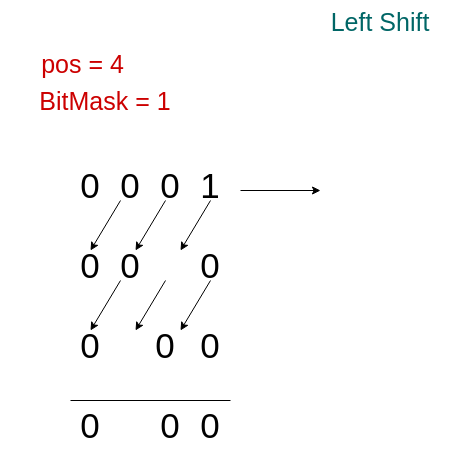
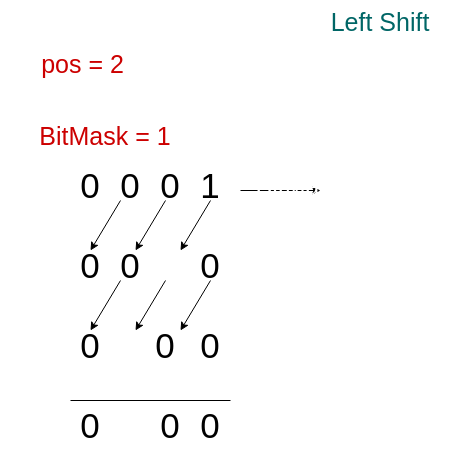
node "pos = 4": label "pos = 4" -> "pos = 2"
node "BitMask = 1": moved (106, 101) -> (106, 136)
node "BitMask": moved (391, 186) -> (301, 186)
